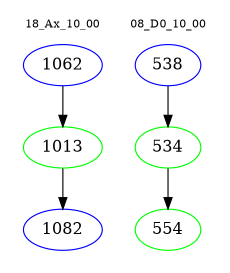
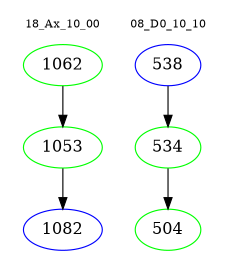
cluster "08_D0_10_00": label "08_D0_10_00" -> "08_D0_10_10"
node "1062": color blue -> green
node "1013": label "1013" -> "1053"
node "554": label "554" -> "504"
